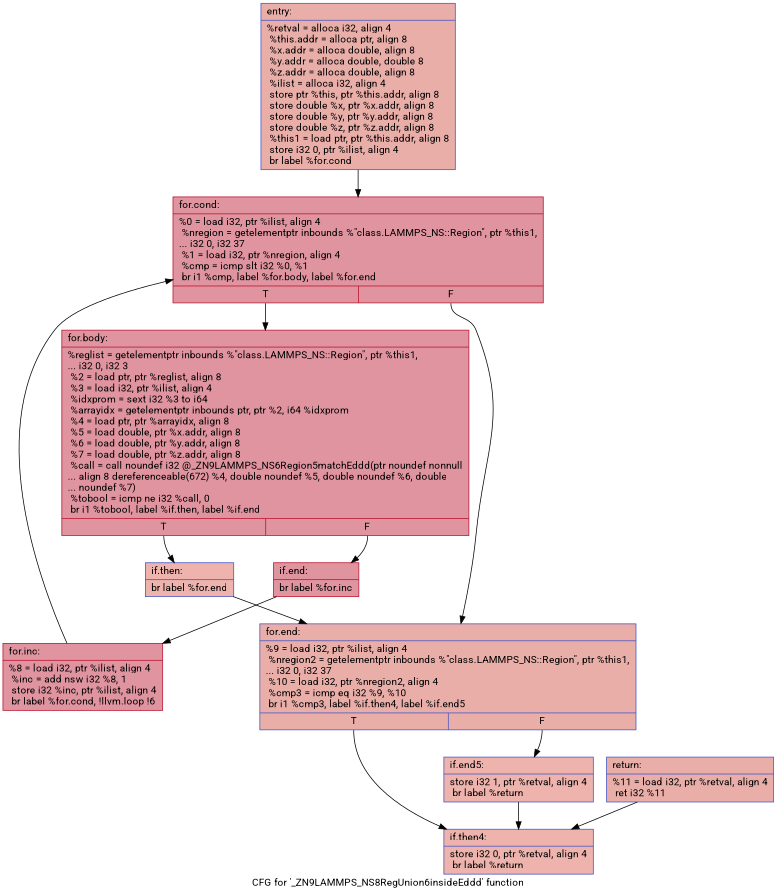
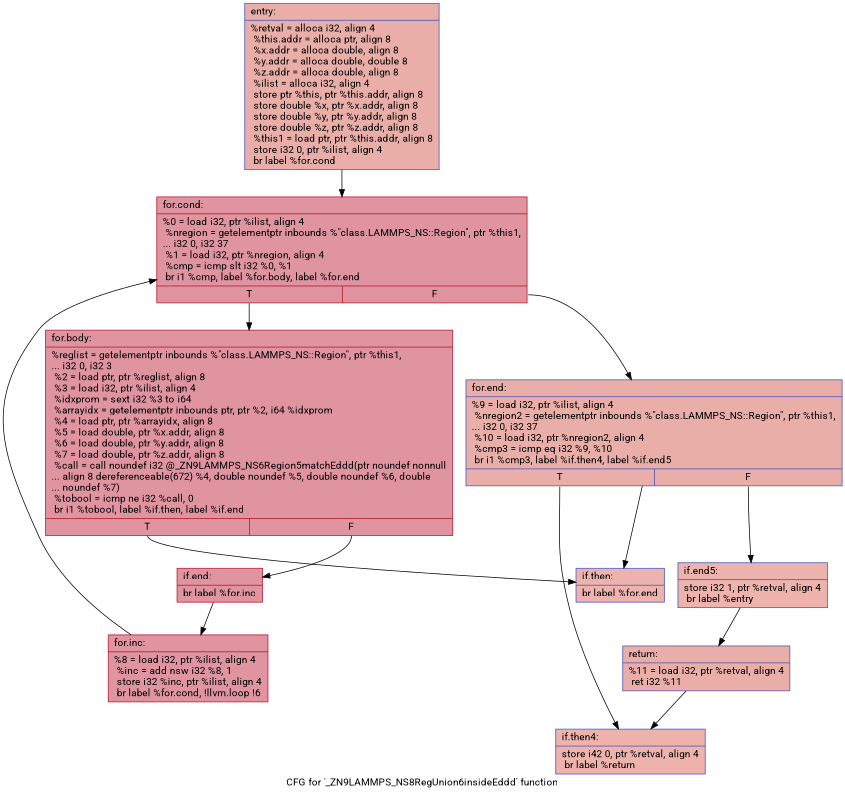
edge "if.then:" -> "for.end:": reversed
node "if.end5:": text "br label %return" -> "br label %entry"
edge "if.end5:" -> "if.then4:": now "if.end5:" -> "return:"
node "if.then4:": text "store i32 0, ptr %retval, align 4" -> "store i42 0, ptr %retval, align 4"
